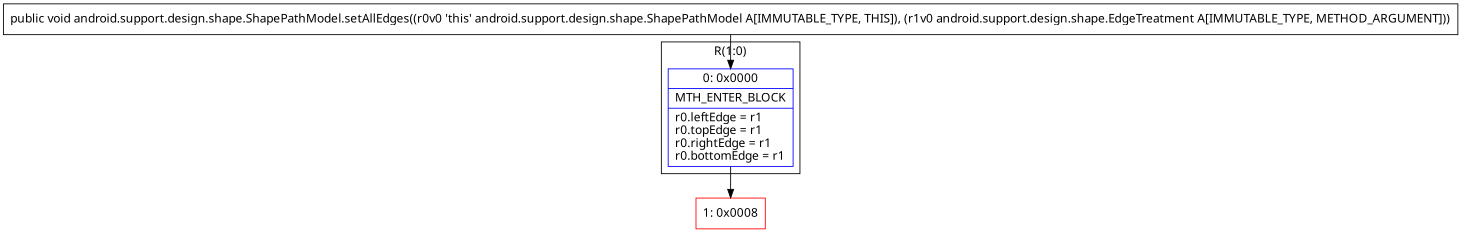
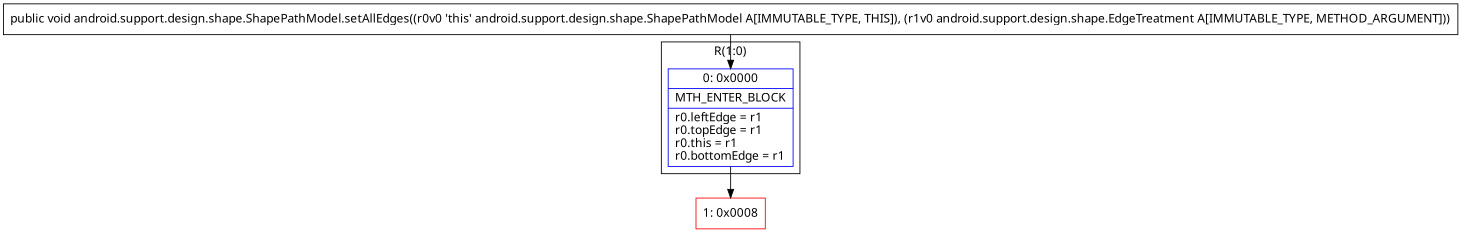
node "0: 0x0000": text "r0.rightEdge = r1" -> "r0.this = r1"
